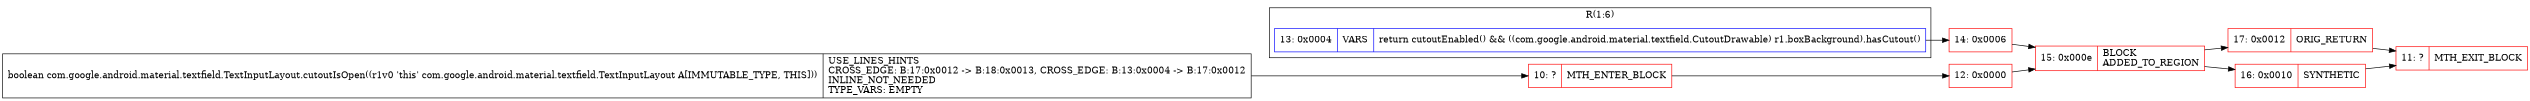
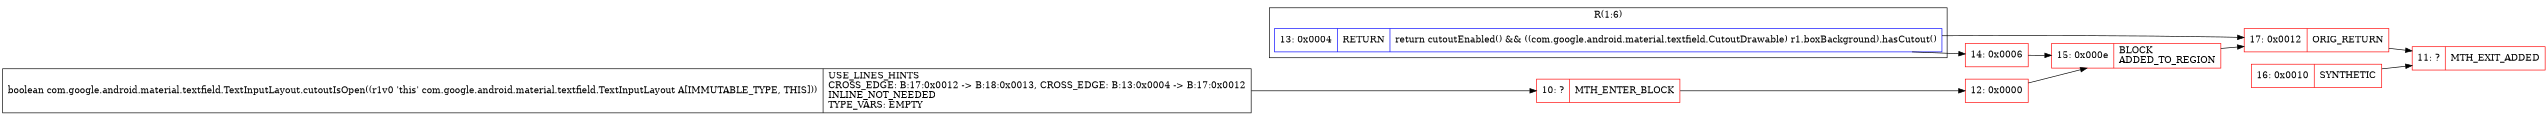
edge "13: 0x0004" -> "17: 0x0012": added
node "13: 0x0004": text "VARS" -> "RETURN"
node "11: ?": text "MTH_EXIT_BLOCK" -> "MTH_EXIT_ADDED"
edge "15: 0x000e" -> "16: 0x0010": removed
